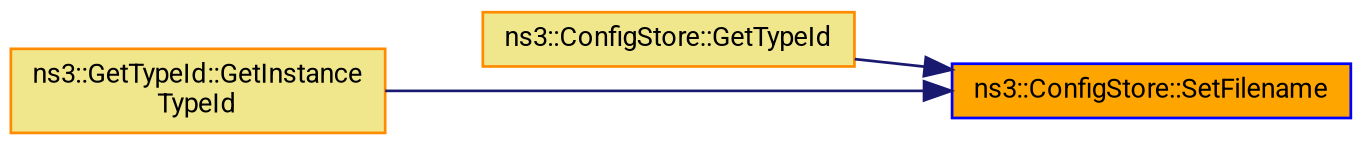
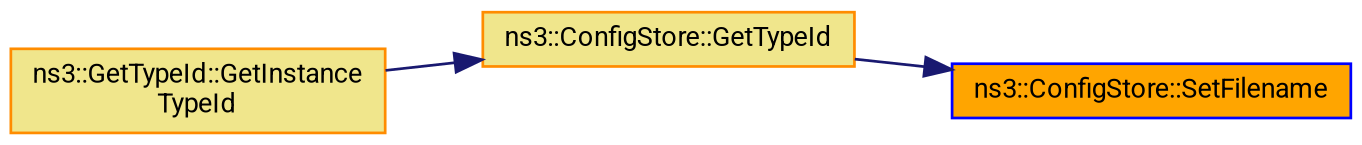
edge "ns3::GetTypeId::GetInstance TypeId" -> "ns3::ConfigStore::SetFilename": now "ns3::GetTypeId::GetInstance TypeId" -> "ns3::ConfigStore::GetTypeId"
